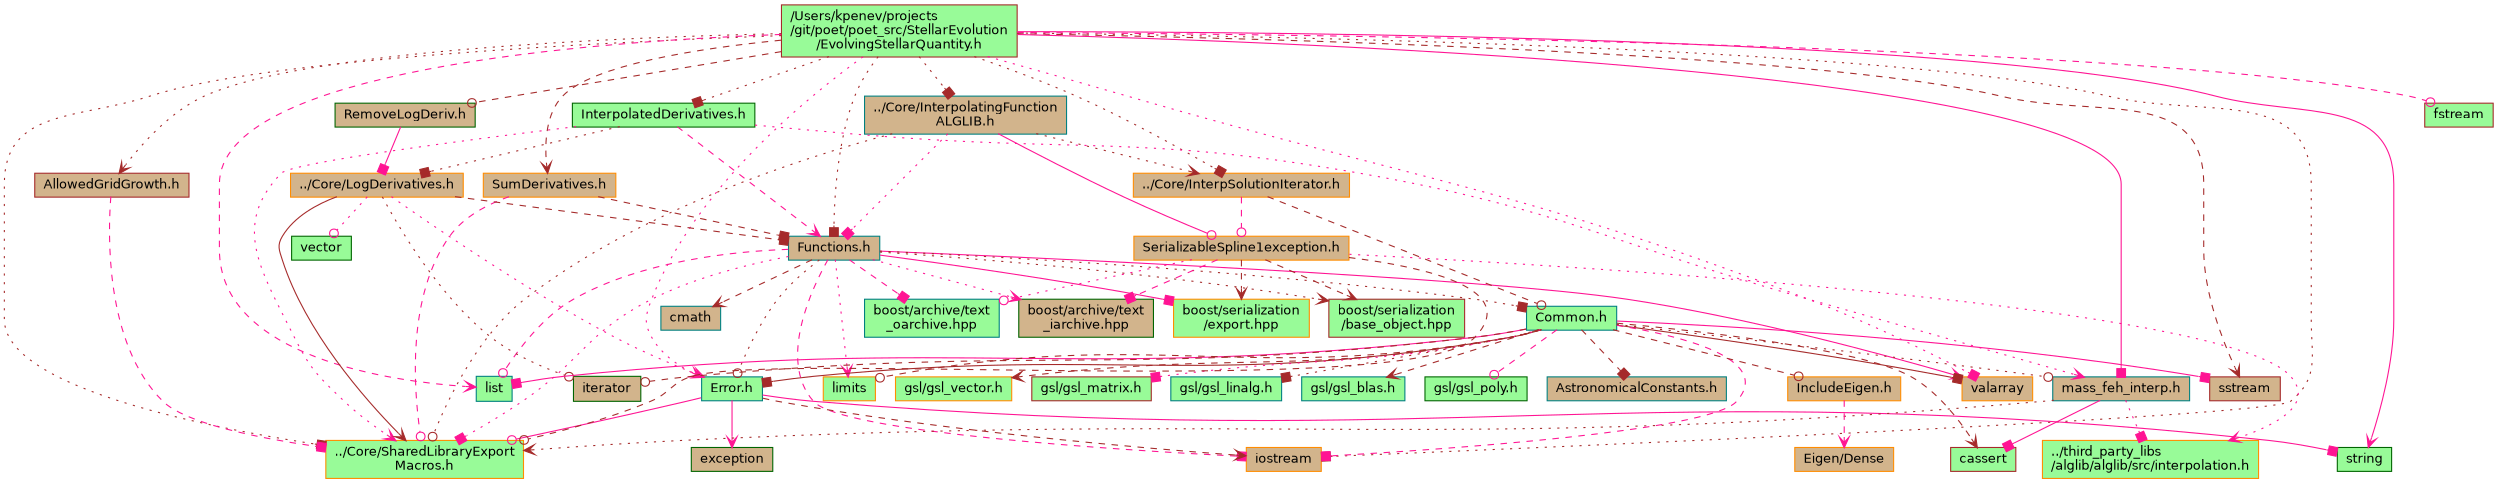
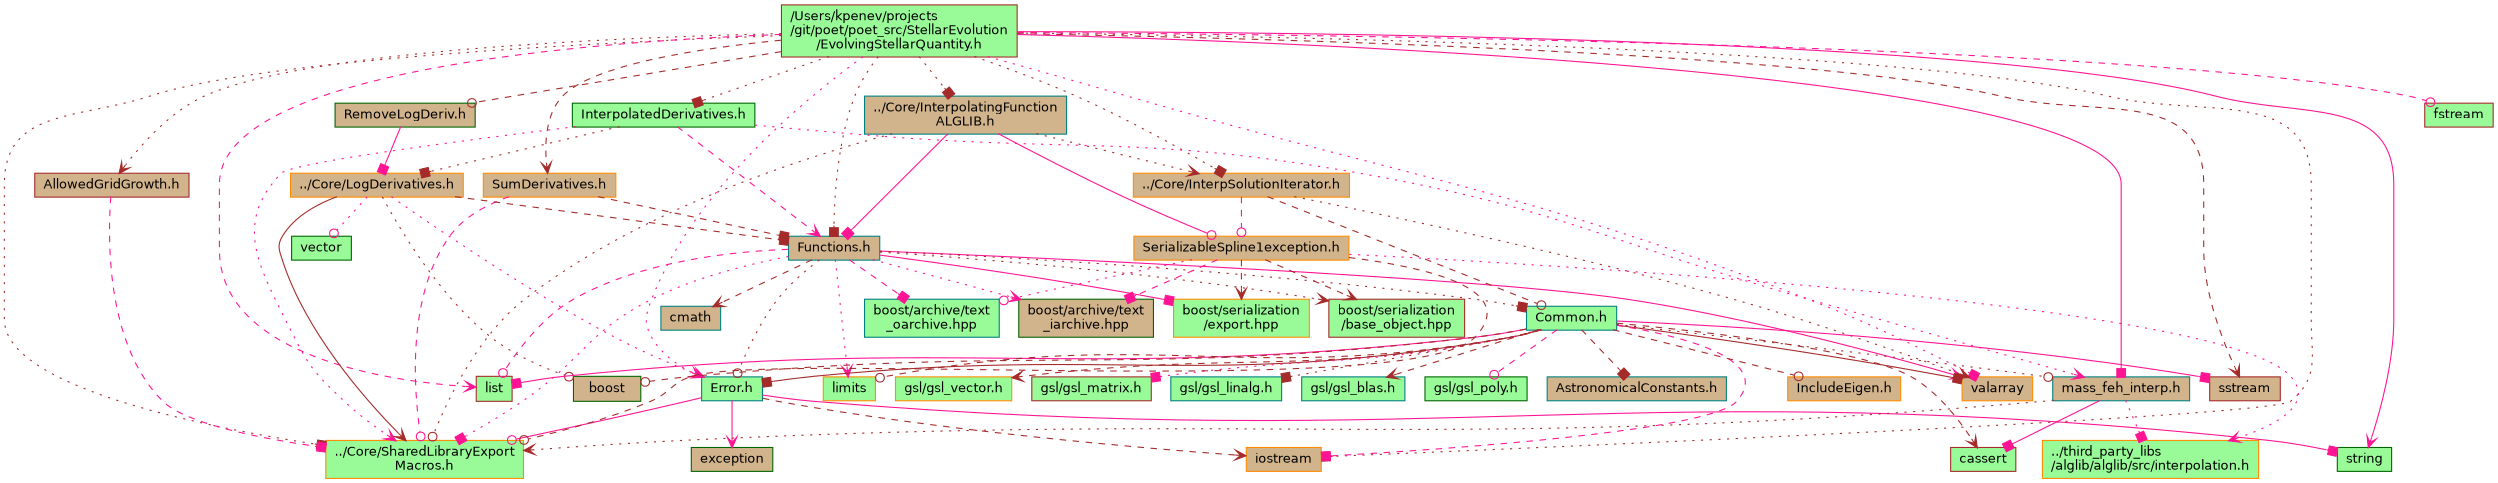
edge "../Core/InterpolatingFunction ALGLIB.h" -> "Functions.h": style dotted -> solid
edge "../Core/InterpSolutionIterator.h" -> "valarray": added
node "list": color teal -> brown
node "iterator": label "iterator" -> "boost"
edge "Functions.h" -> "iostream": removed
node "Eigen/Dense": removed
